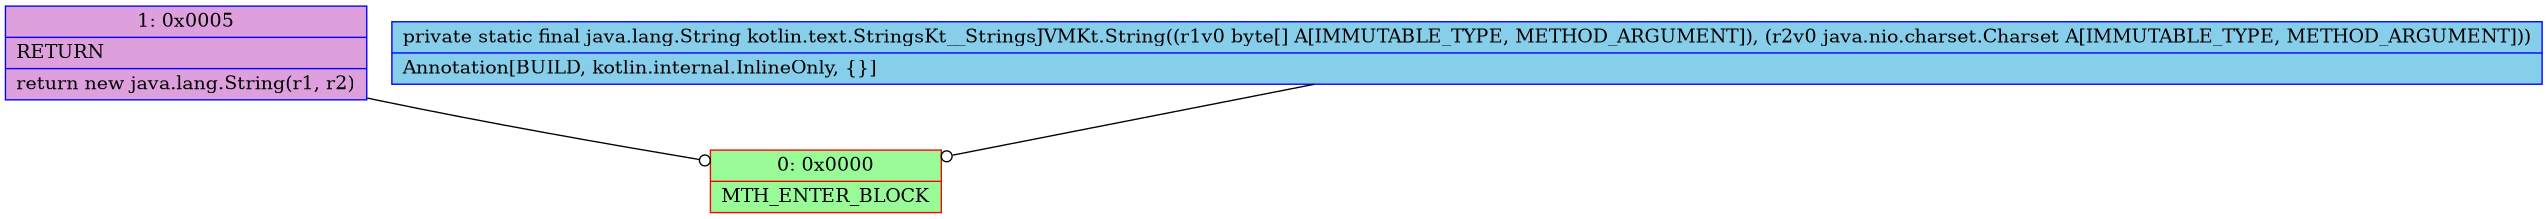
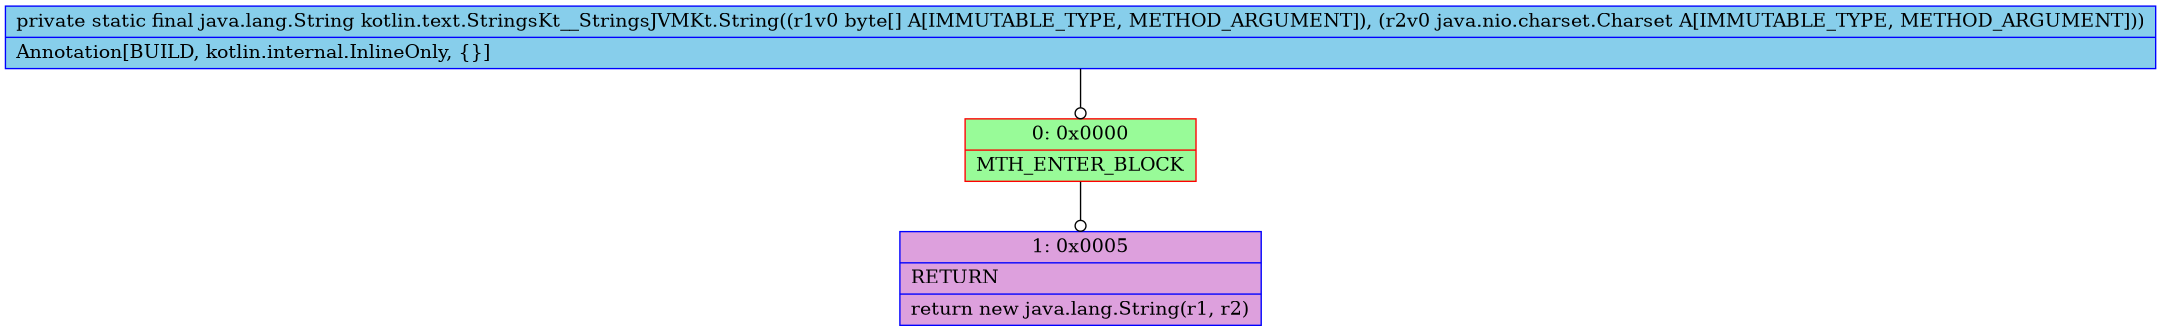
edge "1: 0x0005" -> "0: 0x0000": reversed
